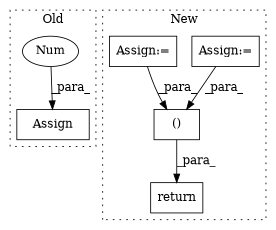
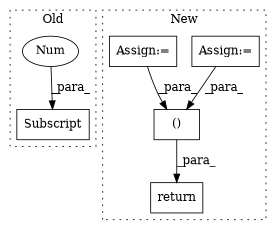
node "Assign": label "Assign" -> "Subscript"
